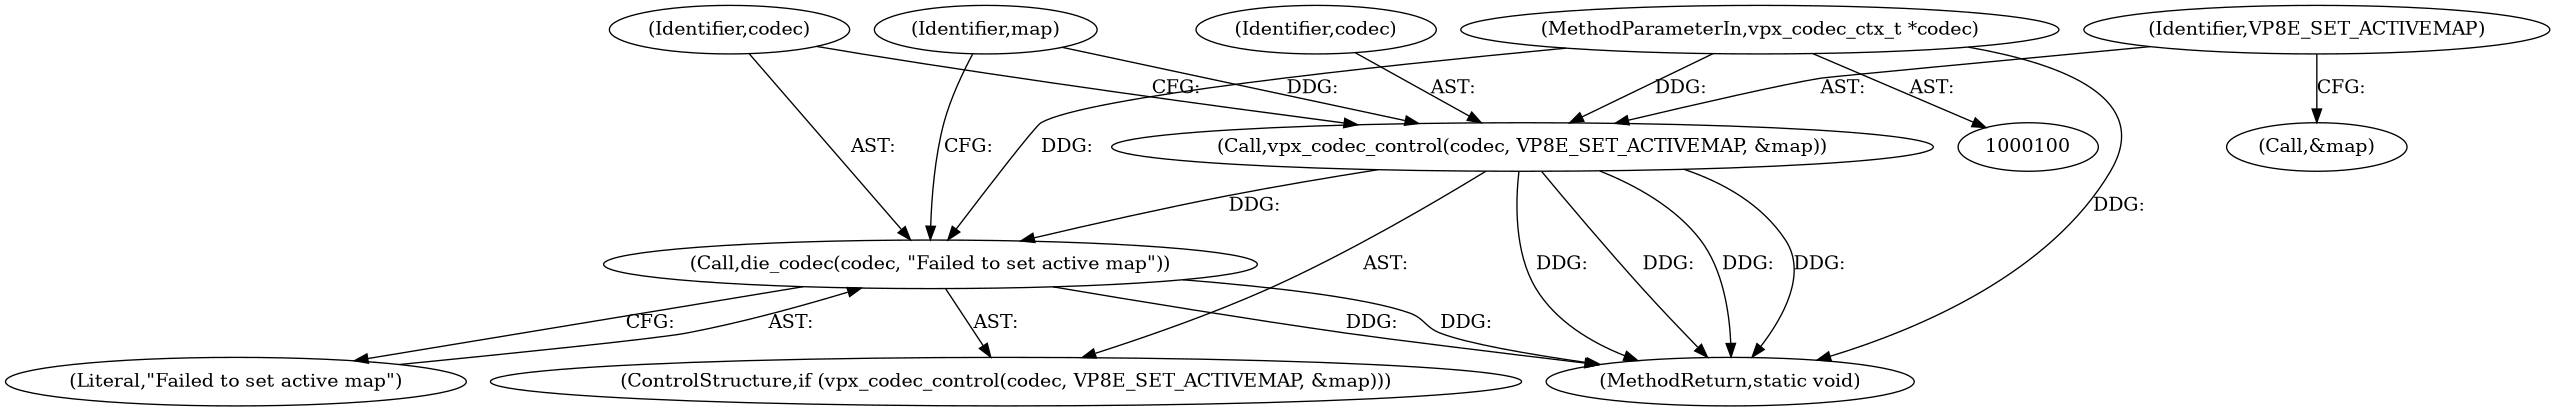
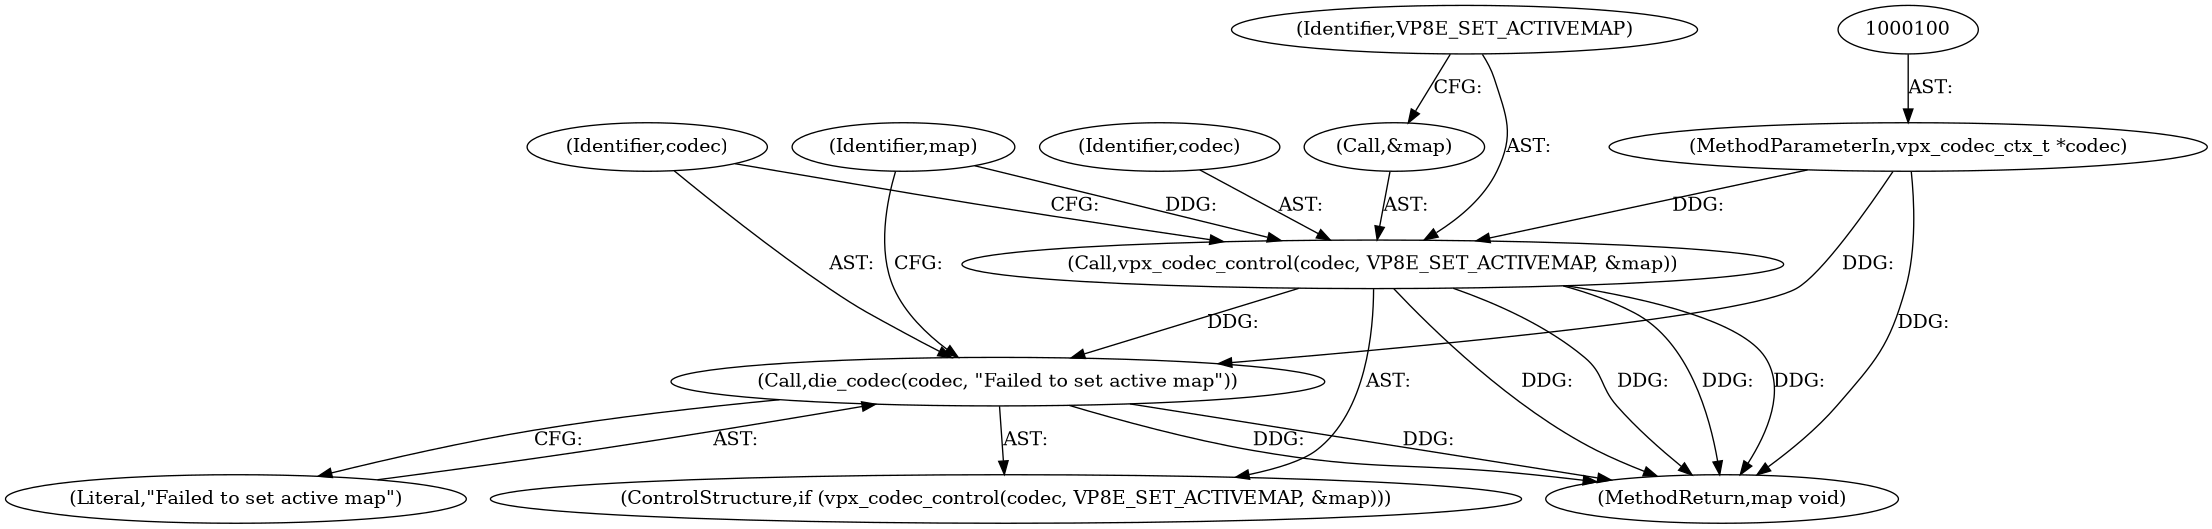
edge "(MethodParameterIn,vpx_codec_ctx_t *codec)" -> "1000100": reversed
edge "(Call,&map)" -> "(Call,vpx_codec_control(codec, VP8E_SET_ACTIVEMAP, &map))": added, label "AST:"
node "(MethodReturn,static void)": label "(MethodReturn,static void)" -> "(MethodReturn,map void)"
